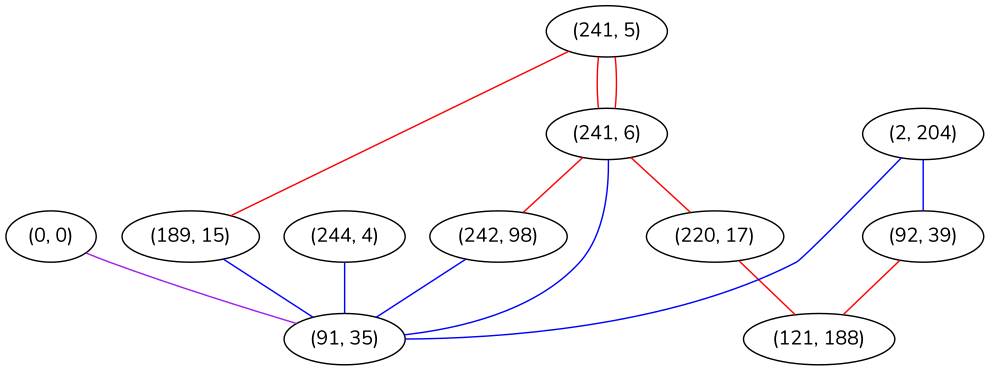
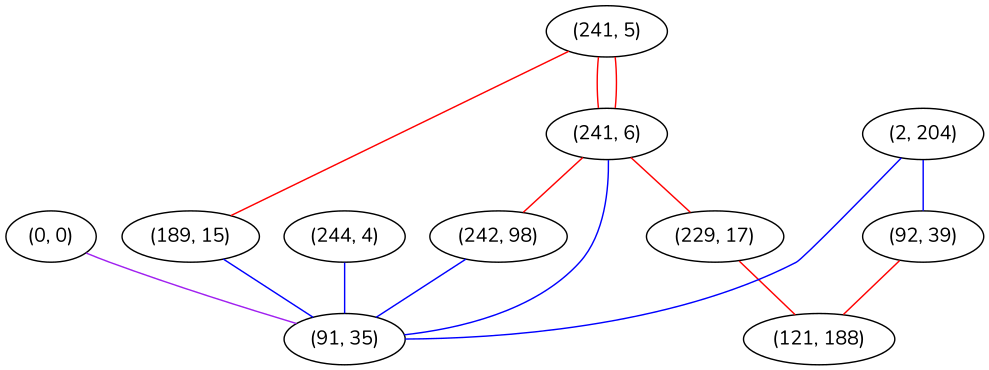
node "(220, 17)": label "(220, 17)" -> "(229, 17)"
